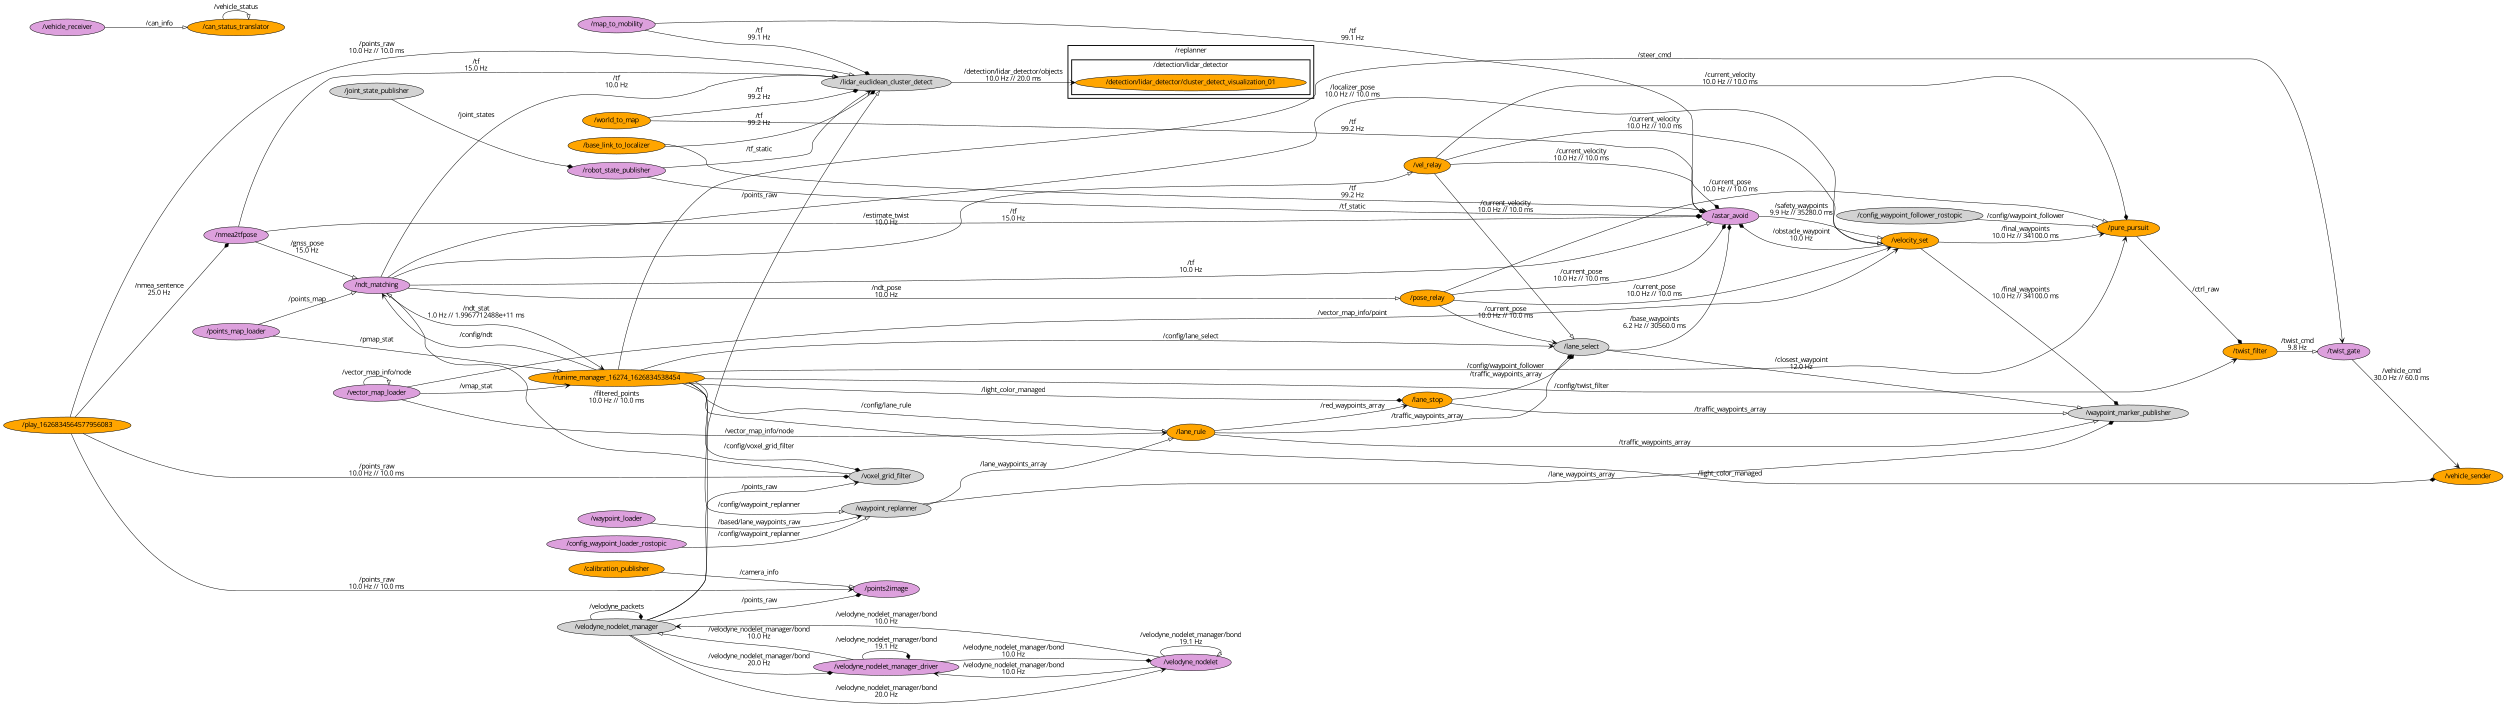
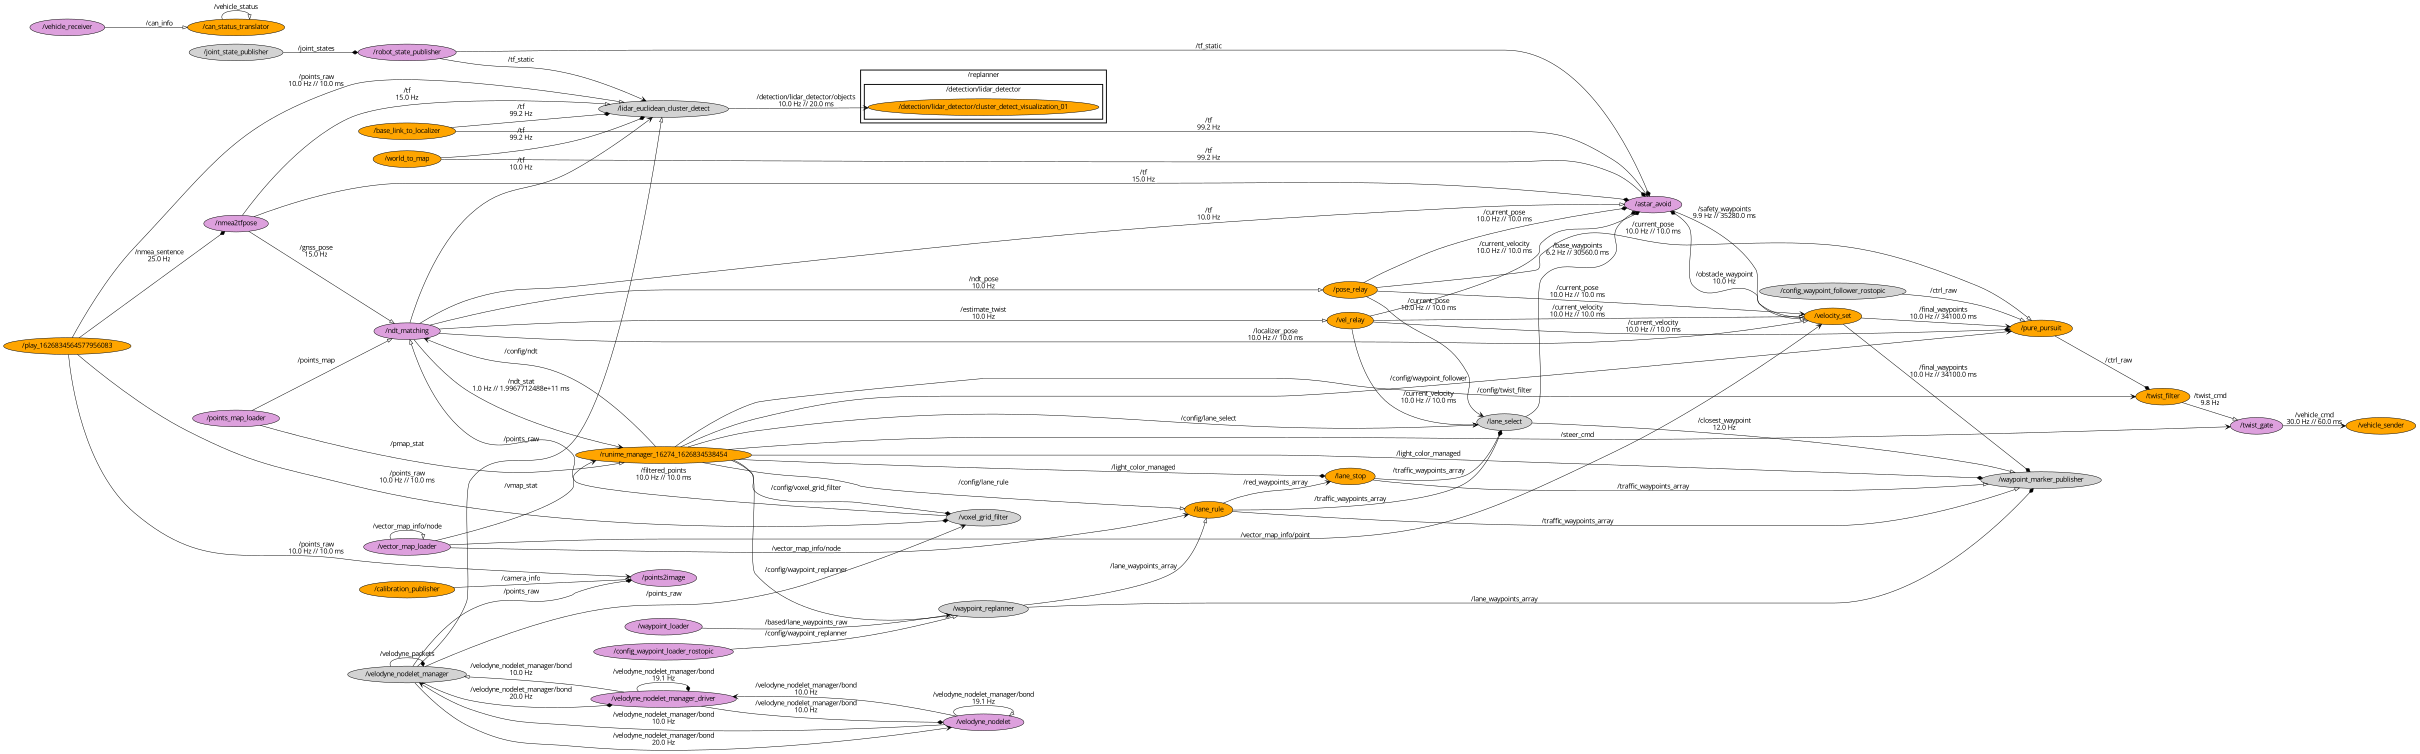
node "/map_to_mobility": removed
edge "/config_waypoint_follower_rostopic" -> "/pure_pursuit": label "/config/waypoint_follower" -> "/ctrl_raw"
edge "/runime_manager_16274_1626834538454" -> "/vehicle_sender": now "/runime_manager_16274_1626834538454" -> "/waypoint_marker_publisher"
